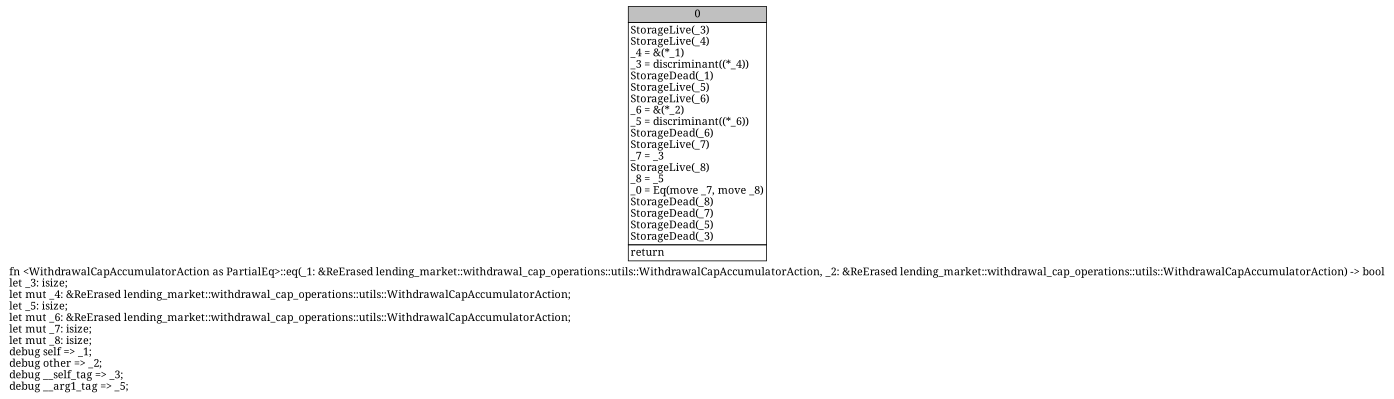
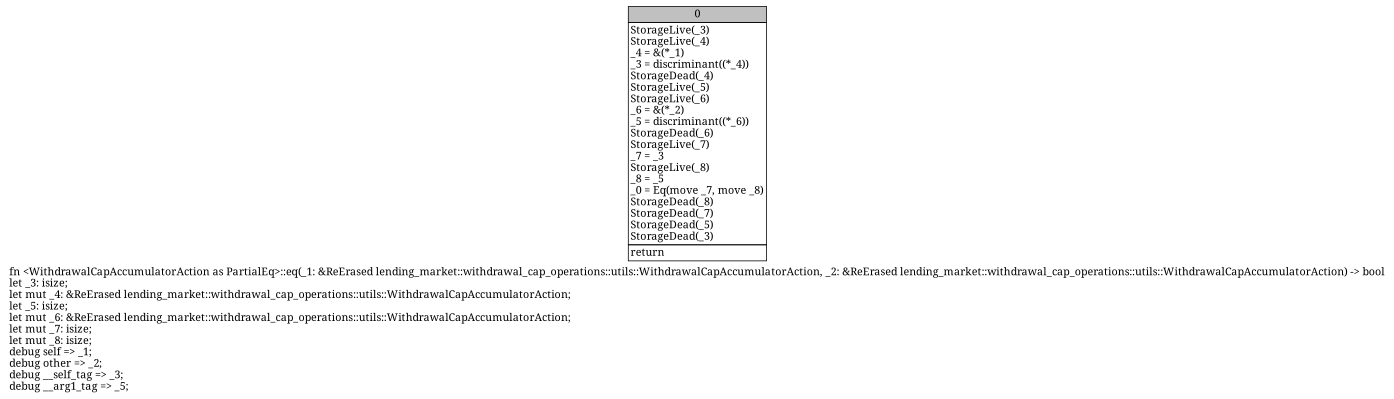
node "0": text "StorageDead(_1)" -> "StorageDead(_4)"
